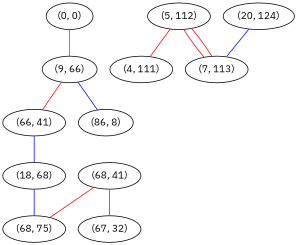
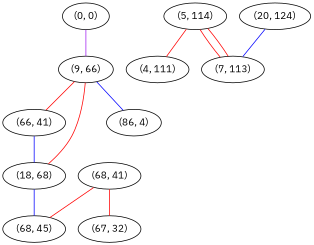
node "(5, 112)": label "(5, 112)" -> "(5, 114)"
node "(86, 8)": label "(86, 8)" -> "(86, 4)"
edge "(9, 66)" -- "(18, 68)": added
node "(68, 75)": label "(68, 75)" -> "(68, 45)"
